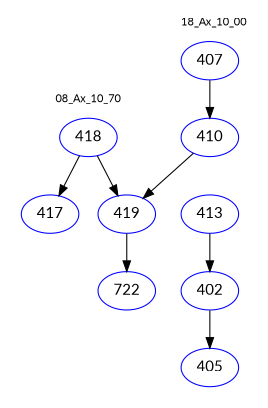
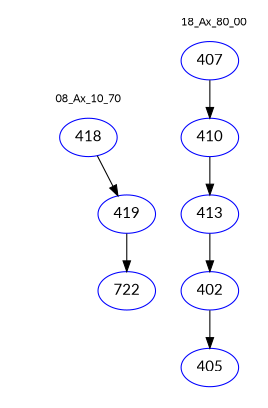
cluster "18_Ax_10_00": label "18_Ax_10_00" -> "18_Ax_80_00"
edge "410" -> "419": now "410" -> "413"
node "417": removed
